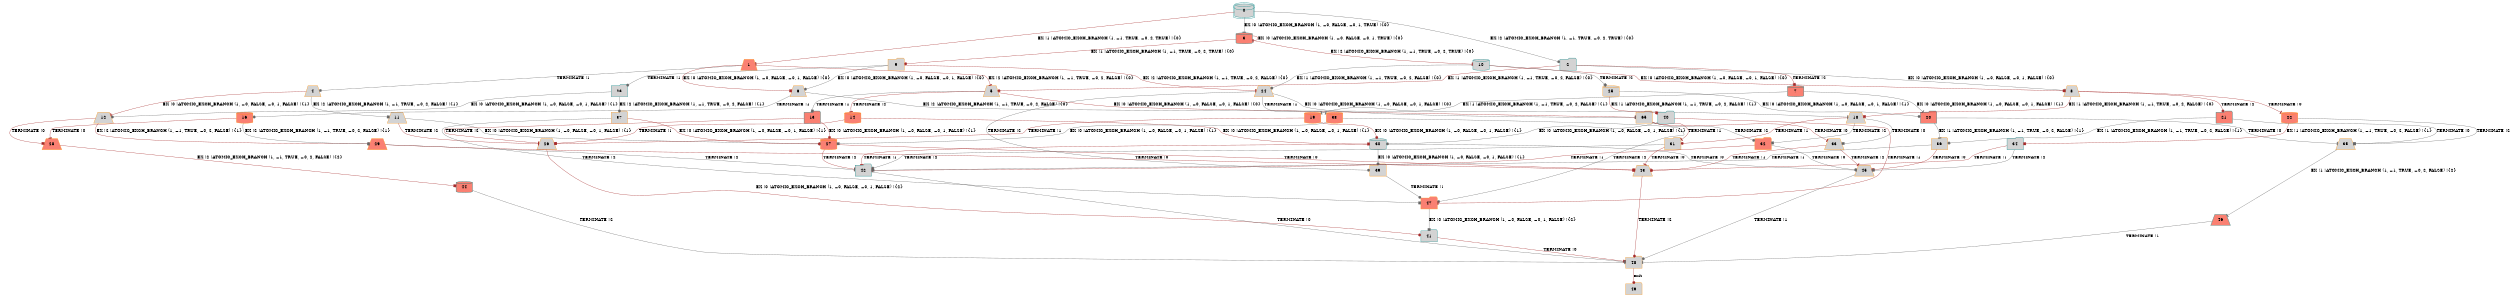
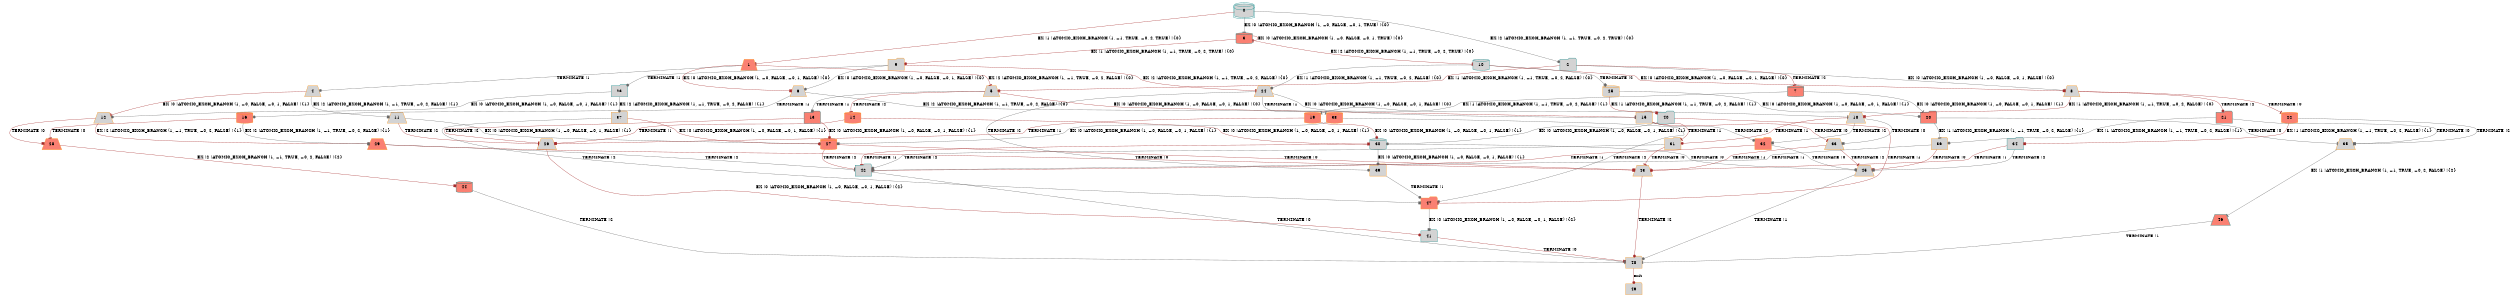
edge "2" -> "7": arrowhead box -> tee
node "65": label "65" -> "15"
